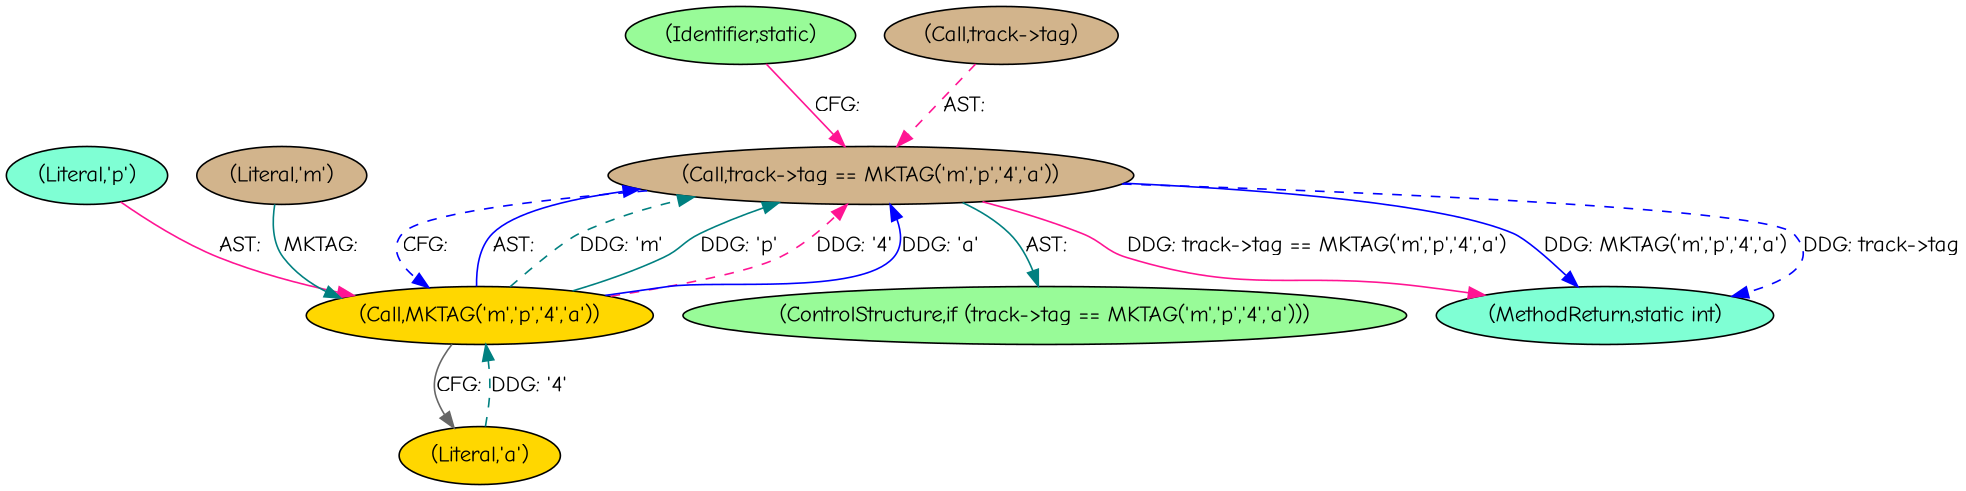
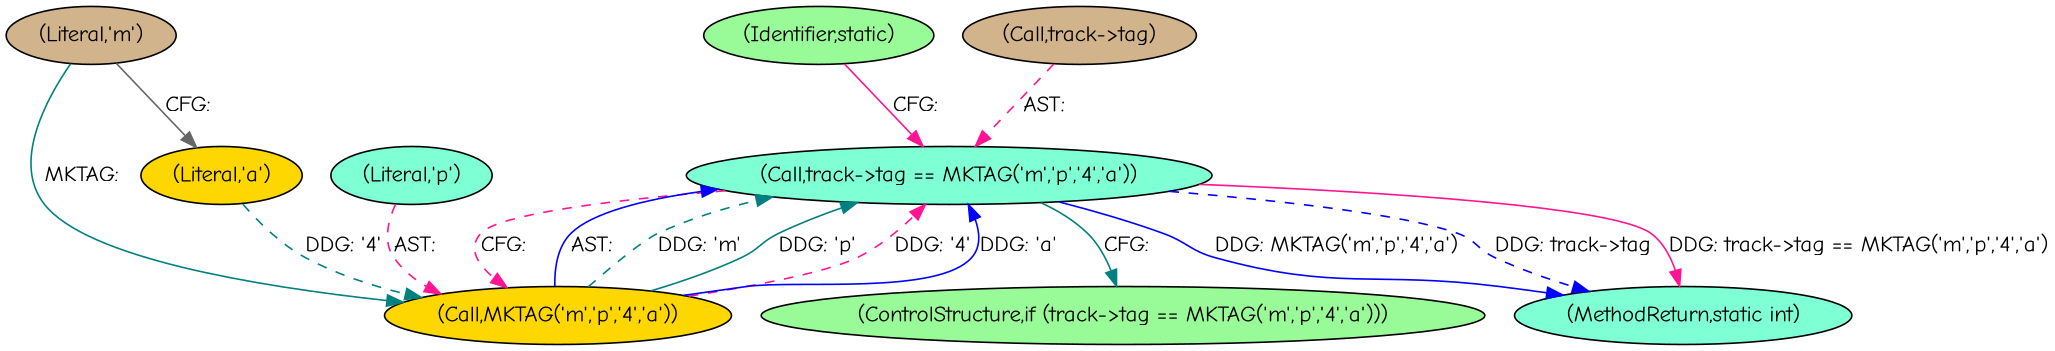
node "(Call,track->tag == MKTAG('m','p','4','a'))": fillcolor tan -> aquamarine
edge "(Call,track->tag == MKTAG('m','p','4','a'))" -> "(Call,MKTAG('m','p','4','a'))": color blue -> deeppink
edge "(Call,track->tag == MKTAG('m','p','4','a'))" -> "(ControlStructure,if (track->tag == MKTAG('m','p','4','a')))": label "AST: " -> "CFG: "
edge "(Literal,'p')" -> "(Call,MKTAG('m','p','4','a'))": style solid -> dashed
edge "(Call,MKTAG('m','p','4','a'))" -> "(Literal,'a')": now "(Literal,'m')" -> "(Literal,'a')"
